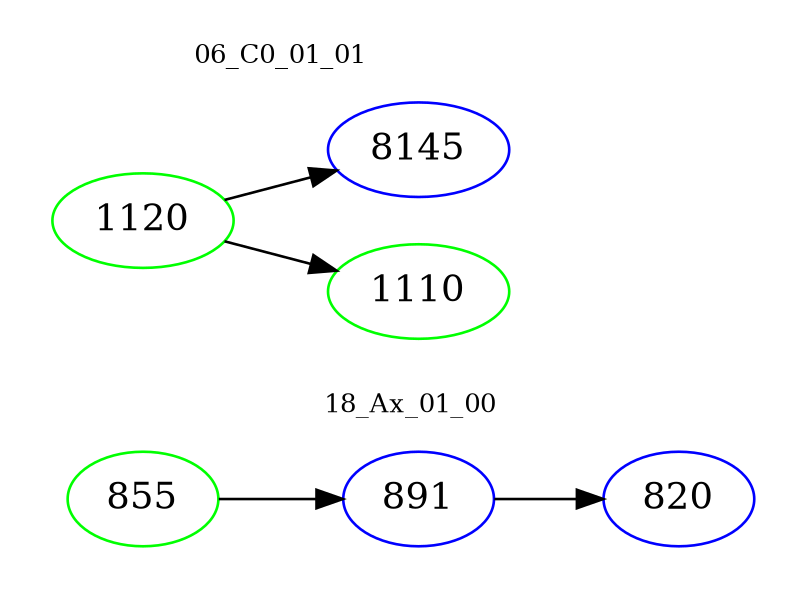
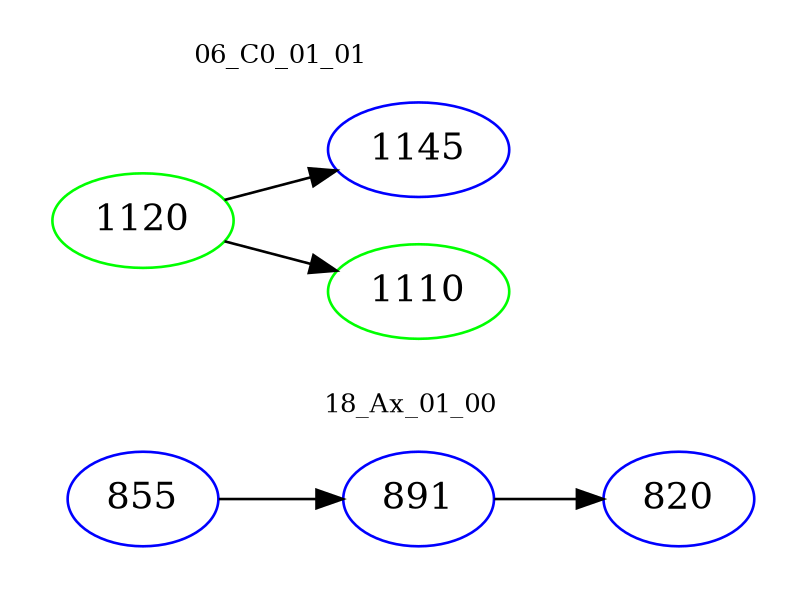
node "8145": label "8145" -> "1145"
node "855": color green -> blue
